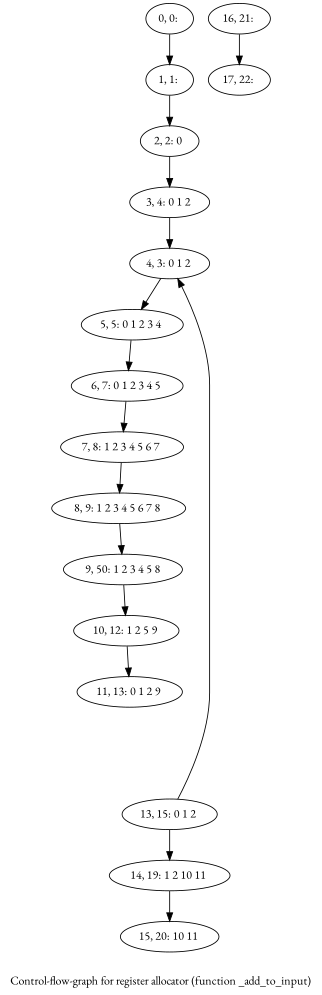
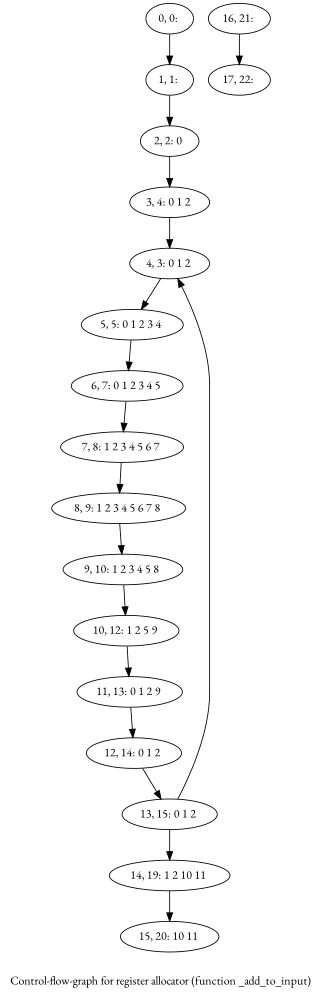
node "9, 50: 1 2 3 4 5 8": label "9, 50: 1 2 3 4 5 8" -> "9, 10: 1 2 3 4 5 8"
node "12, 14: 0 1 2": added
